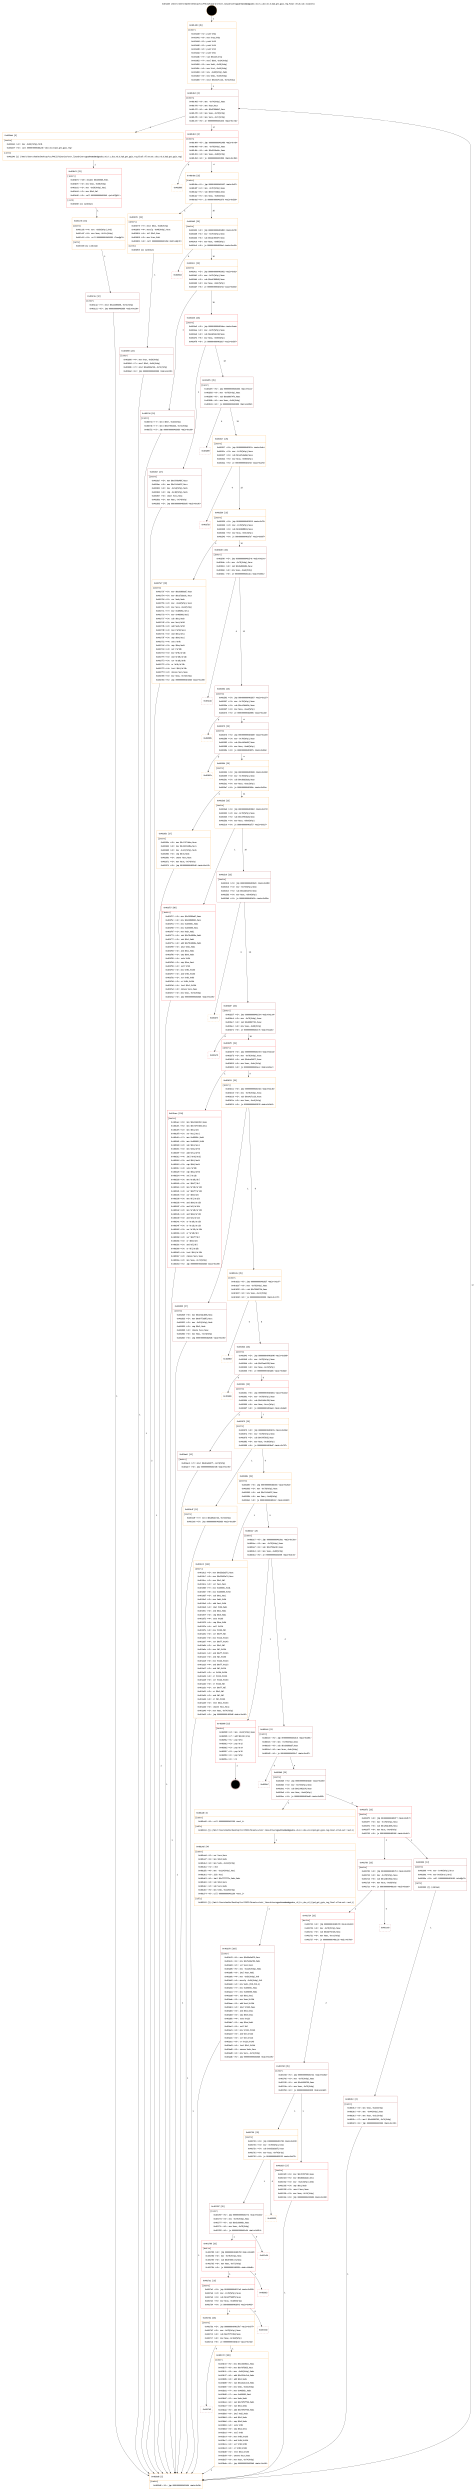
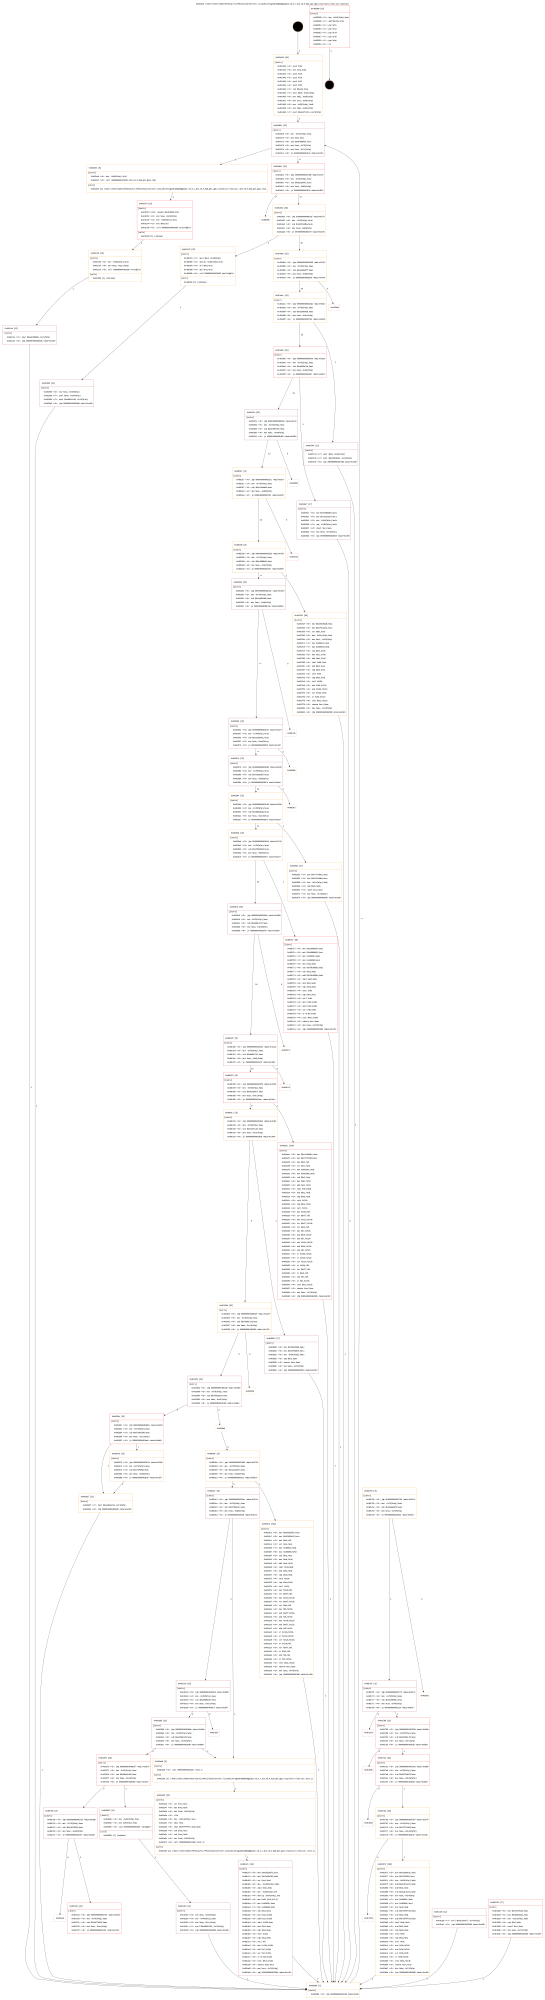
edge "0x40165c [25]" -> "0x401ae0 [12]": now "0x40165c [25]" -> "0x401bdf [12]"
edge "0x401675 [25]" -> "0x40168e [25]": now "0x401deb" -> "0x40168e [25]"
edge "0x4016a7 [25]" -> "0x402008 [19]": now "0x4016a7 [25]" -> "0x401a48 [5]"
node "0x40173d [25]": removed
